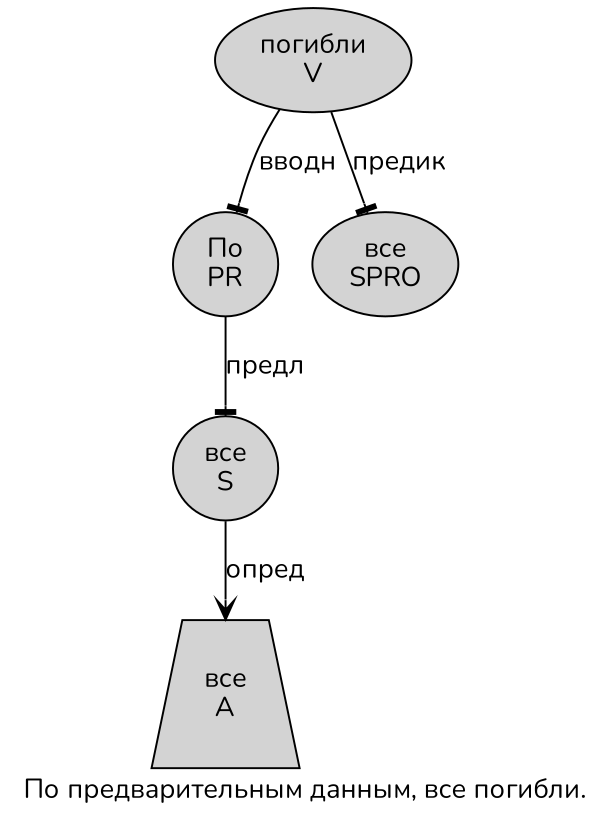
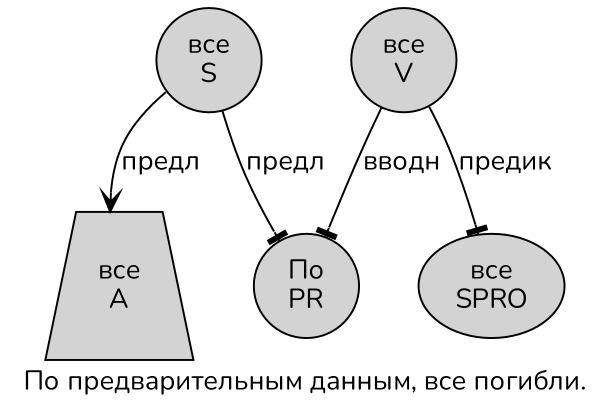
node "погибли V": label "погибли V" -> "все V"
edge "По PR" -> "все S": reversed
edge "все S" -> "все A": label "опред" -> "предл"
